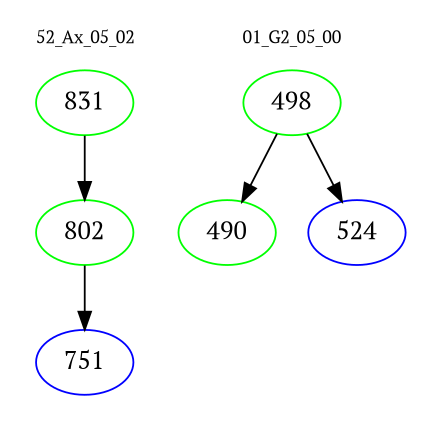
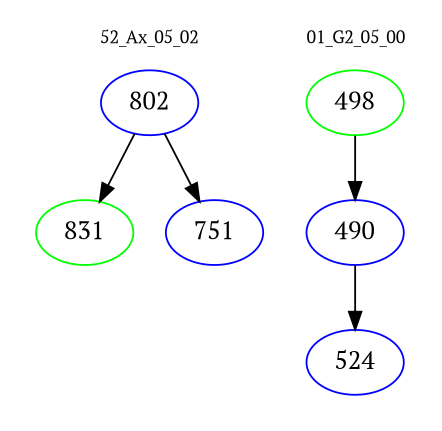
edge "831" -> "802": reversed
edge "498" -> "524": now "490" -> "524"
node "802": color green -> blue
node "490": color green -> blue
